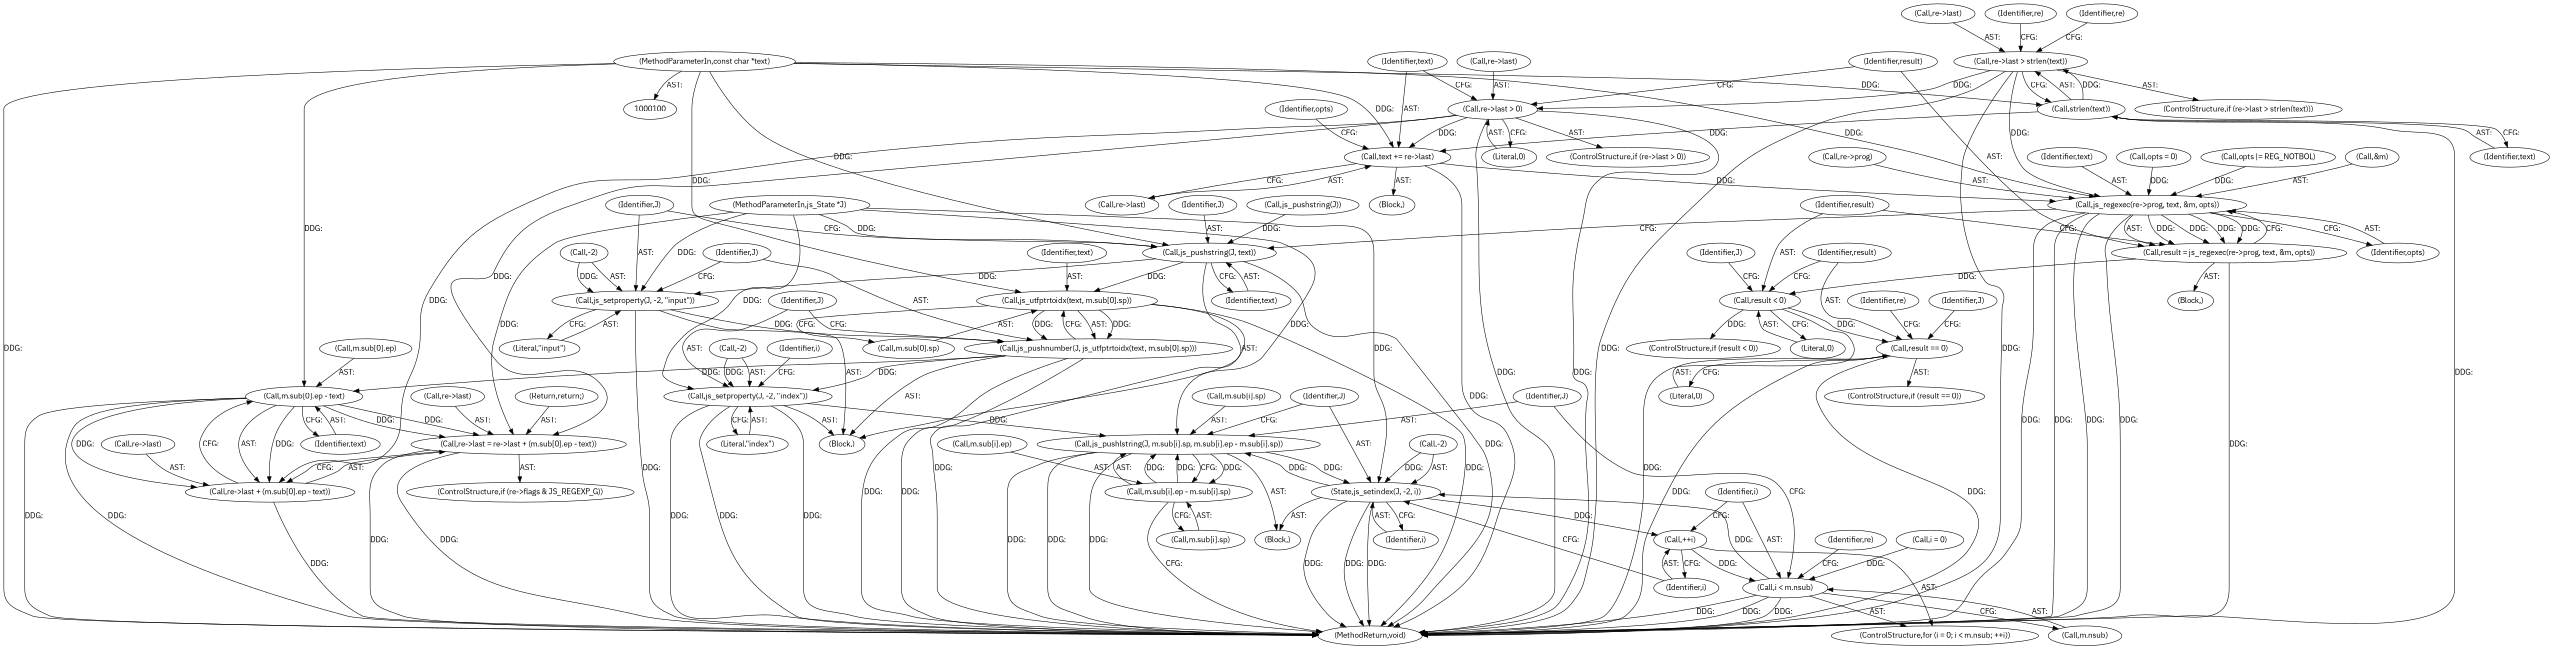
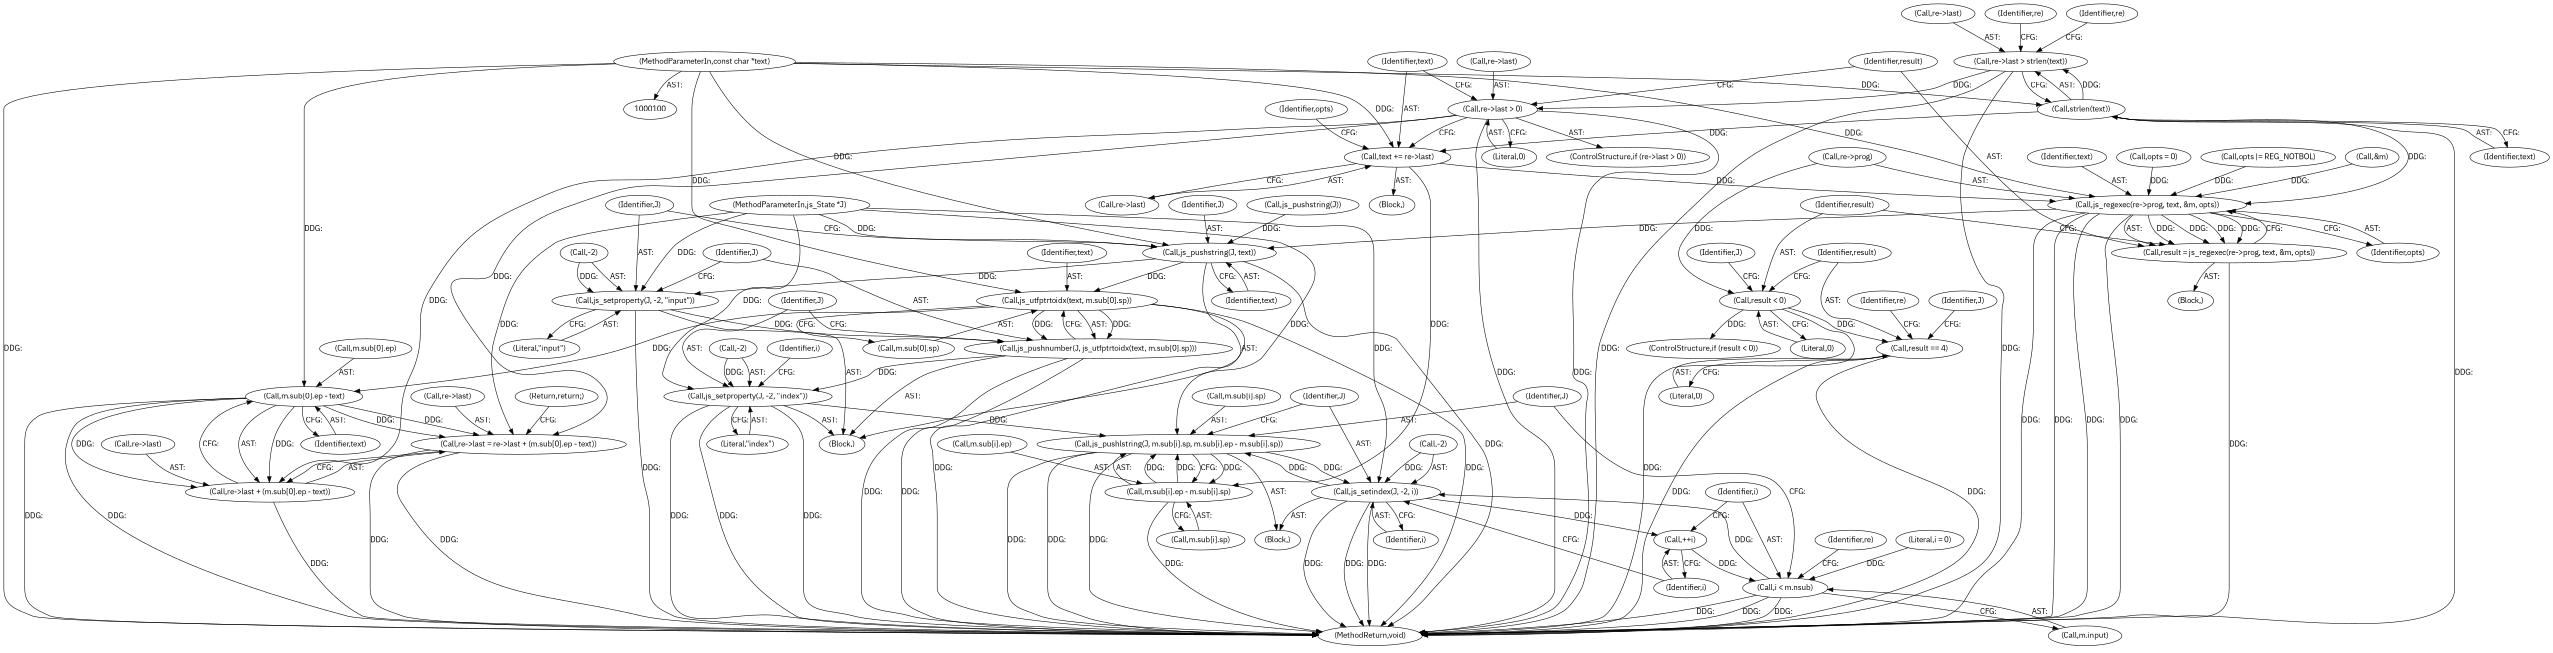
node "(ControlStructure,if (re->last > strlen(text)))": removed
edge "(Call,re->last > 0)" -> "(Call,text += re->last)": label "DDG: " -> "CFG: "
edge "(Call,re->last > strlen(text))" -> "(Call,js_regexec(re->prog, text, &m, opts))": now "(Call,strlen(text))" -> "(Call,js_regexec(re->prog, text, &m, opts))"
edge "(Call,&m)" -> "(Call,js_regexec(re->prog, text, &m, opts))": label "AST: " -> "DDG: "
edge "(Call,js_regexec(re->prog, text, &m, opts))" -> "(Call,js_pushstring(J, text))": label "CFG: " -> "DDG: "
edge "(Call,result = js_regexec(re->prog, text, &m, opts))" -> "(Call,result < 0)": now "(Call,re->prog)" -> "(Call,result < 0)"
node "(Call,result == 0)": label "(Call,result == 0)" -> "(Call,result == 4)"
edge "(Call,js_pushnumber(J, js_utfptrtoidx(text, m.sub[0].sp)))" -> "(Call,m.sub[0].ep - text)": now "(Call,js_utfptrtoidx(text, m.sub[0].sp))" -> "(Call,m.sub[0].ep - text)"
node "(ControlStructure,if (result == 0))": removed
edge "(Call,text += re->last)" -> "(MethodReturn,void)": now "(Call,text += re->last)" -> "(Call,m.sub[i].ep - m.sub[i].sp)"
edge "(Return,return;)" -> "(Call,re->last = re->last + (m.sub[0].ep - text))": label "AST: " -> "CFG: "
node "(ControlStructure,if (re->flags & JS_REGEXP_G))": removed
node "(State,js_setindex(J, -2, i))": label "(State,js_setindex(J, -2, i))" -> "(Call,js_setindex(J, -2, i))"
node "(Call,i = 0)": label "(Call,i = 0)" -> "(Literal,i = 0)"
edge "(Call,m.sub[i].ep - m.sub[i].sp)" -> "(MethodReturn,void)": label "CFG: " -> "DDG: "
node "(ControlStructure,for (i = 0; i < m.nsub; ++i))": removed
node "(Call,m.nsub)": label "(Call,m.nsub)" -> "(Call,m.input)"
